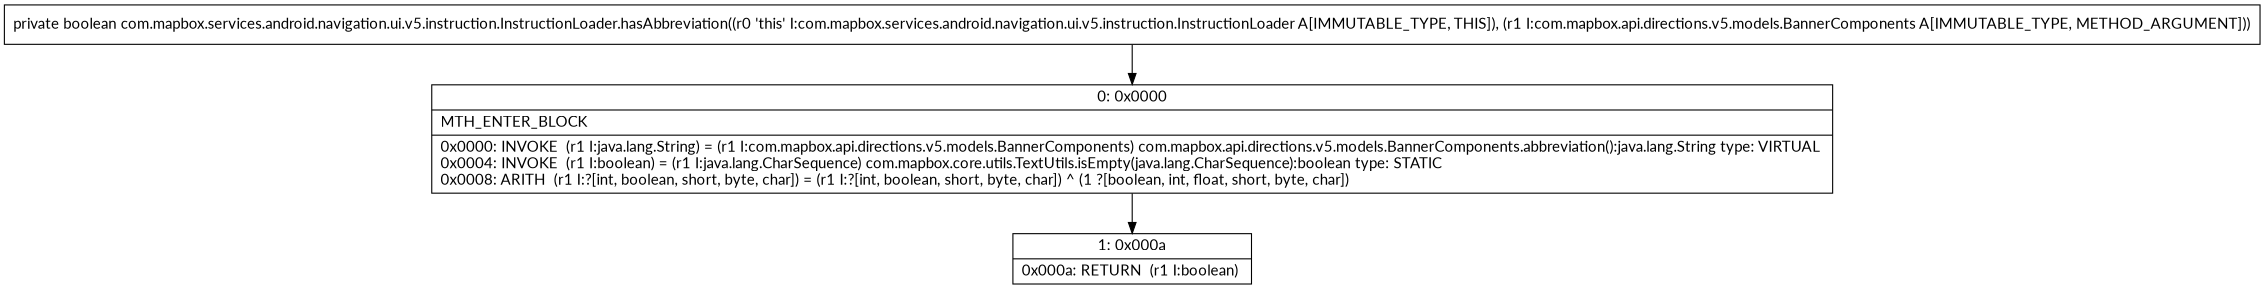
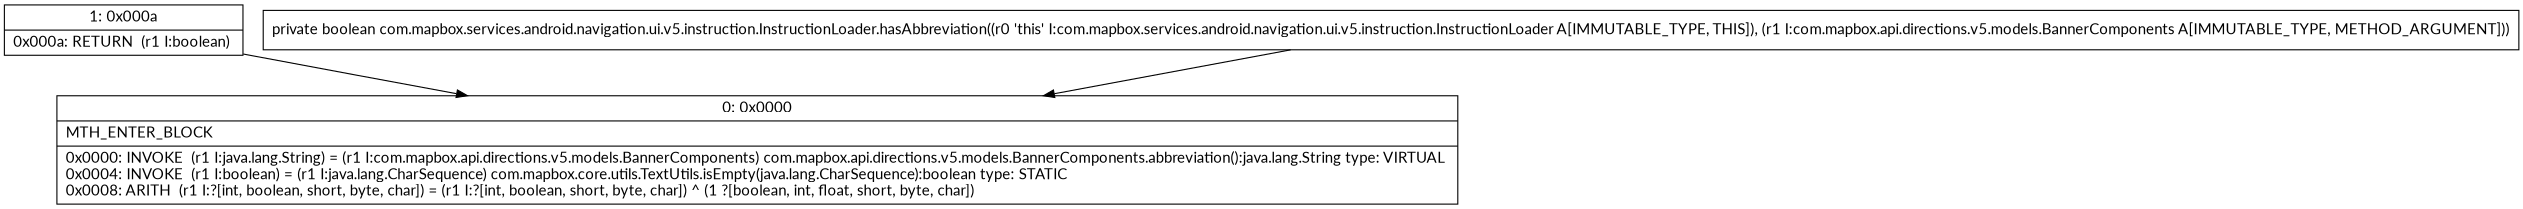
edge "0: 0x0000" -> "1: 0x000a": reversed
